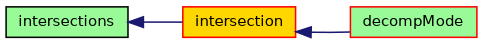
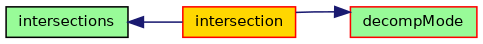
edge "decompMode" -> "intersection": reversed
